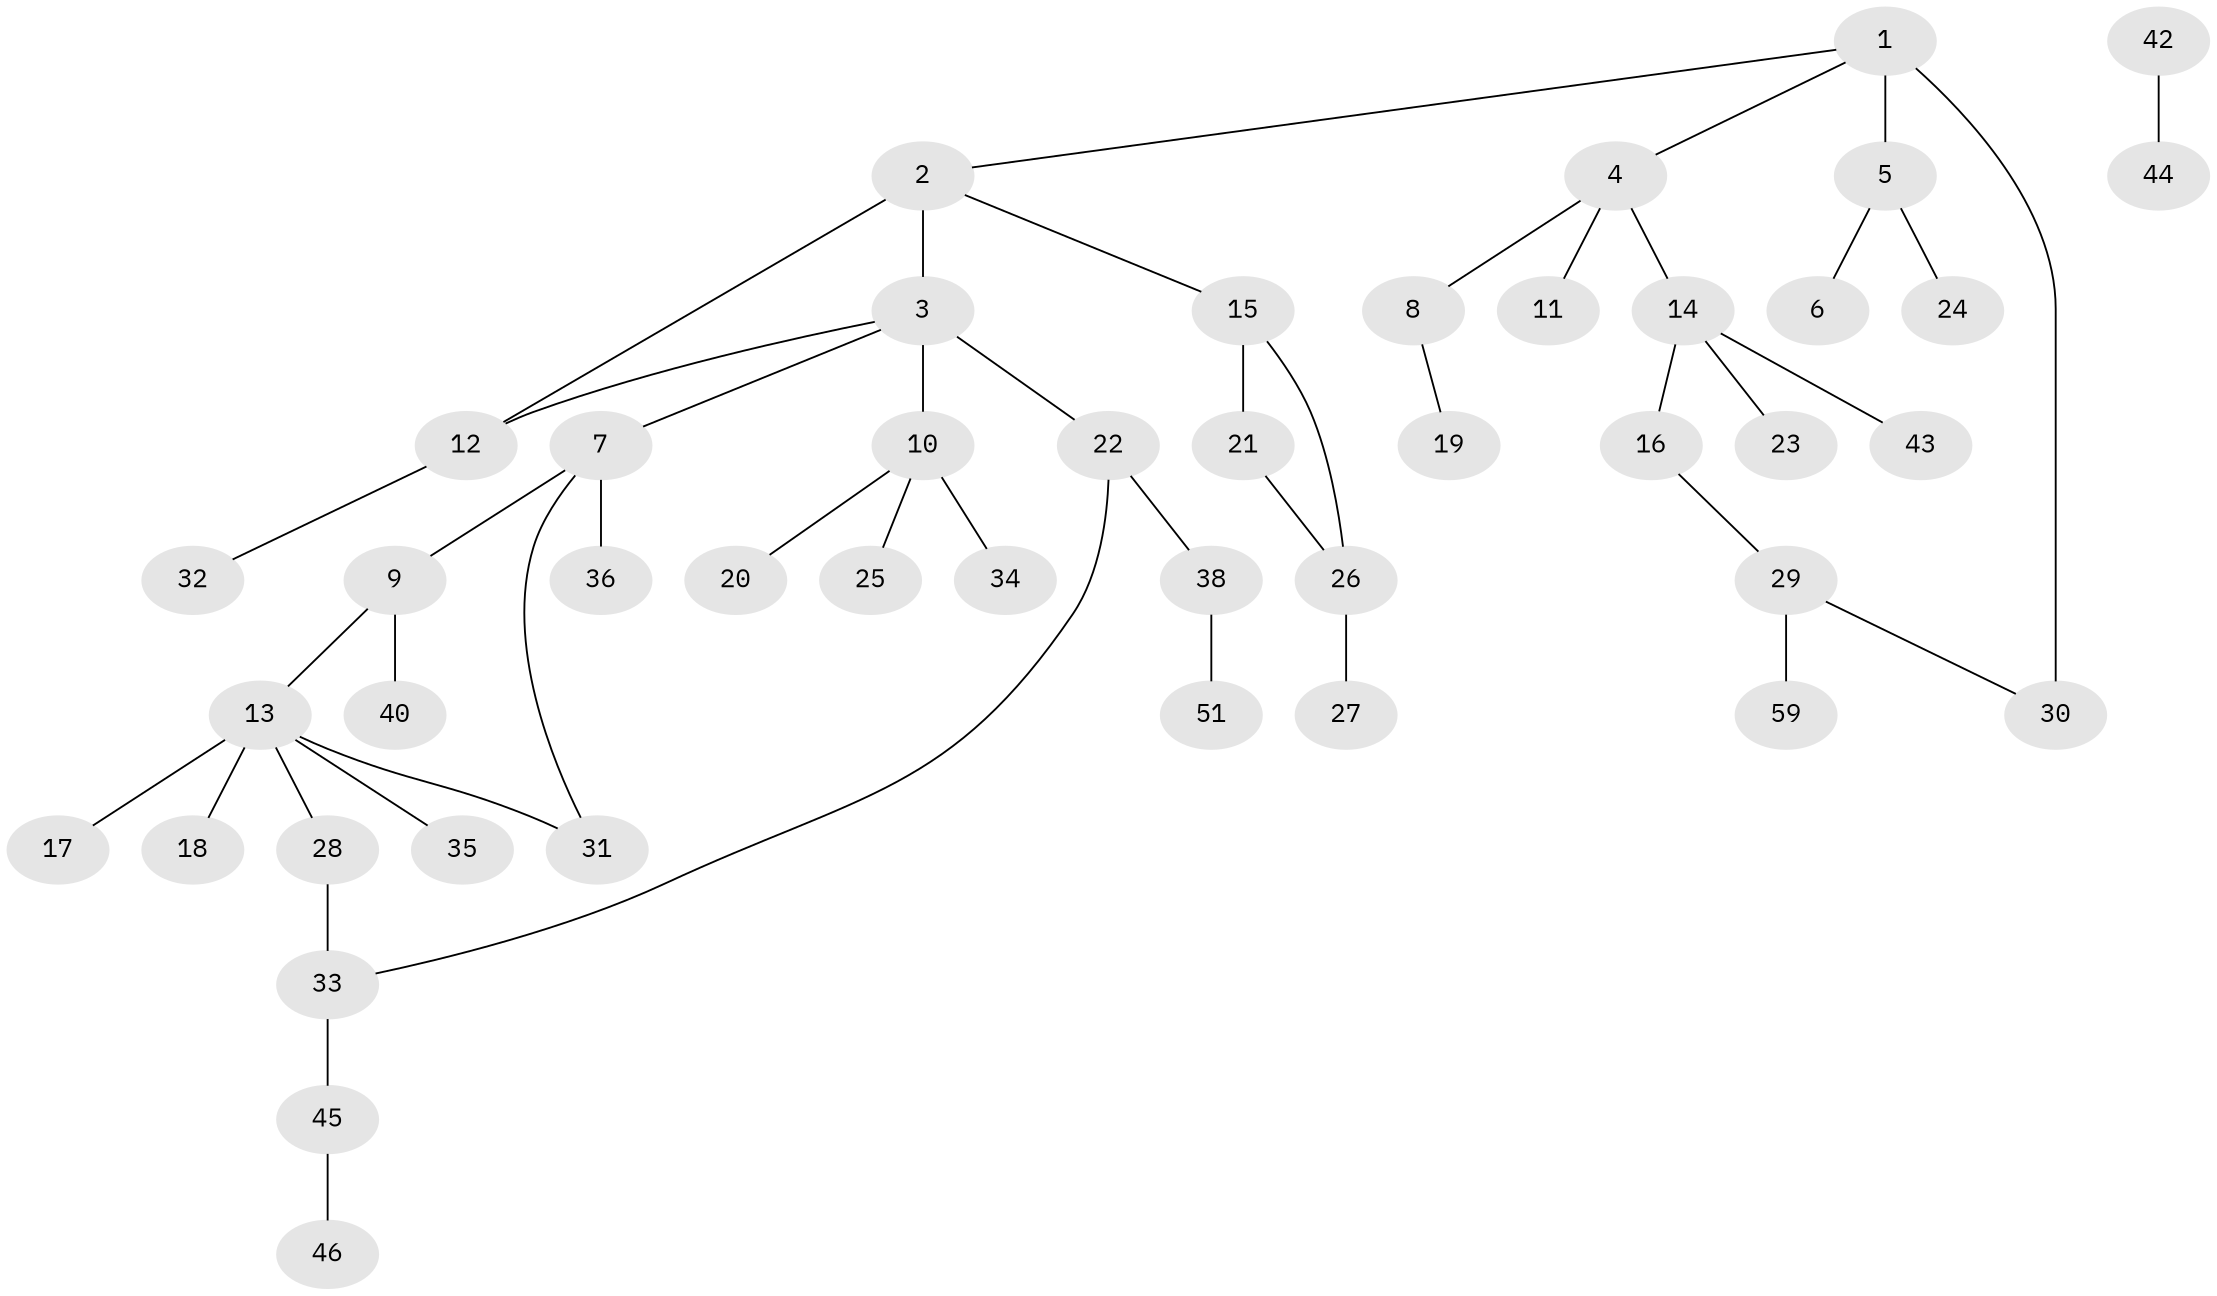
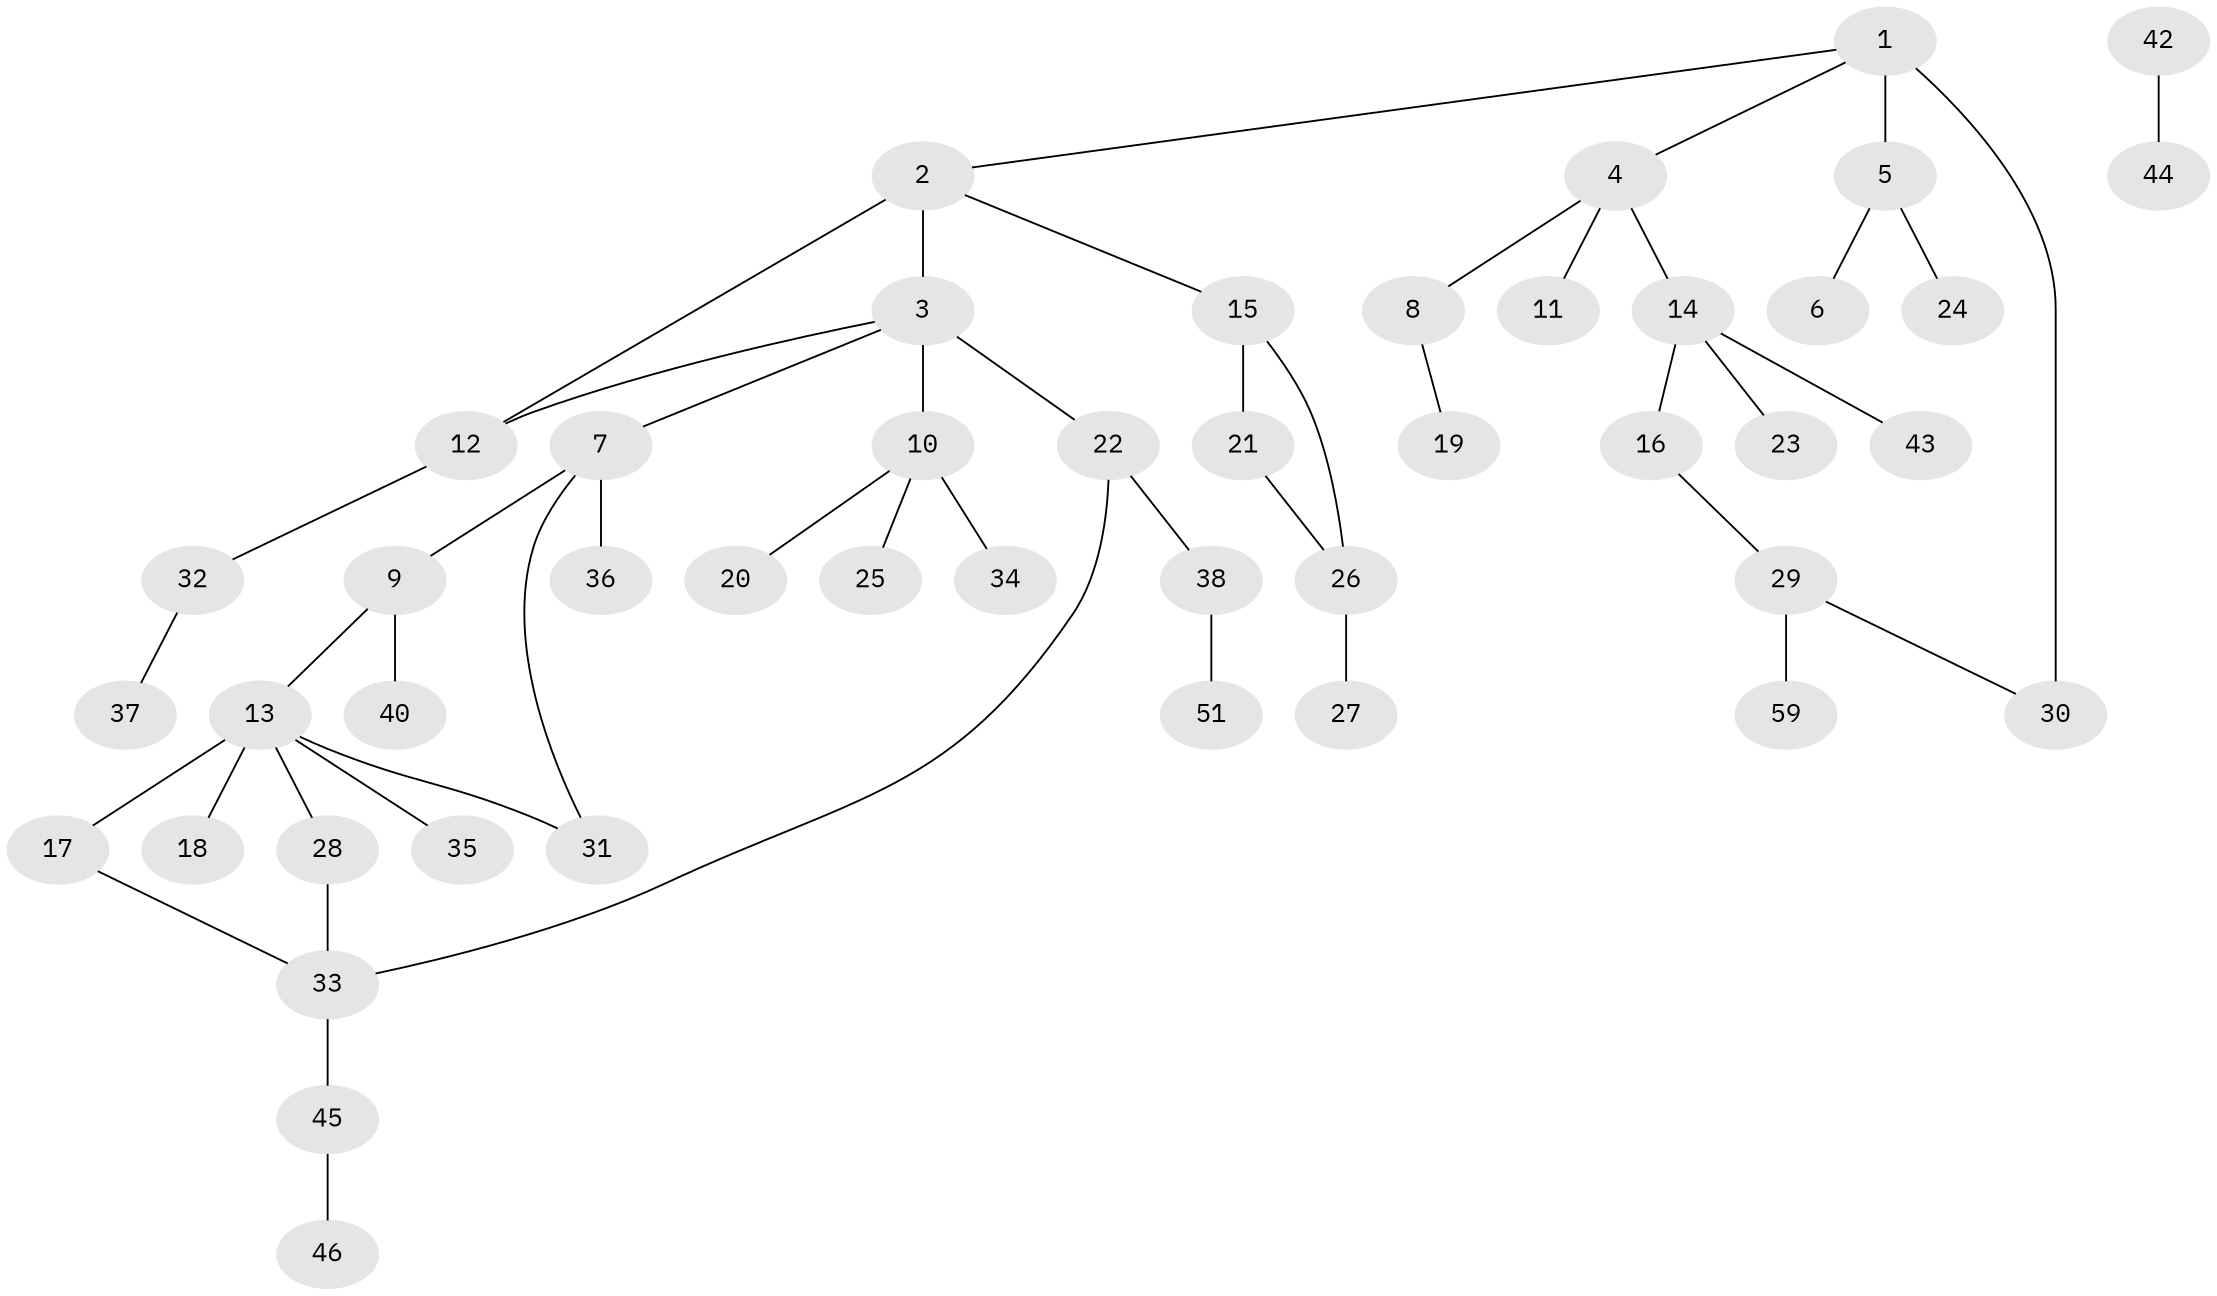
node "37": added
edge "17" -- "33": added
